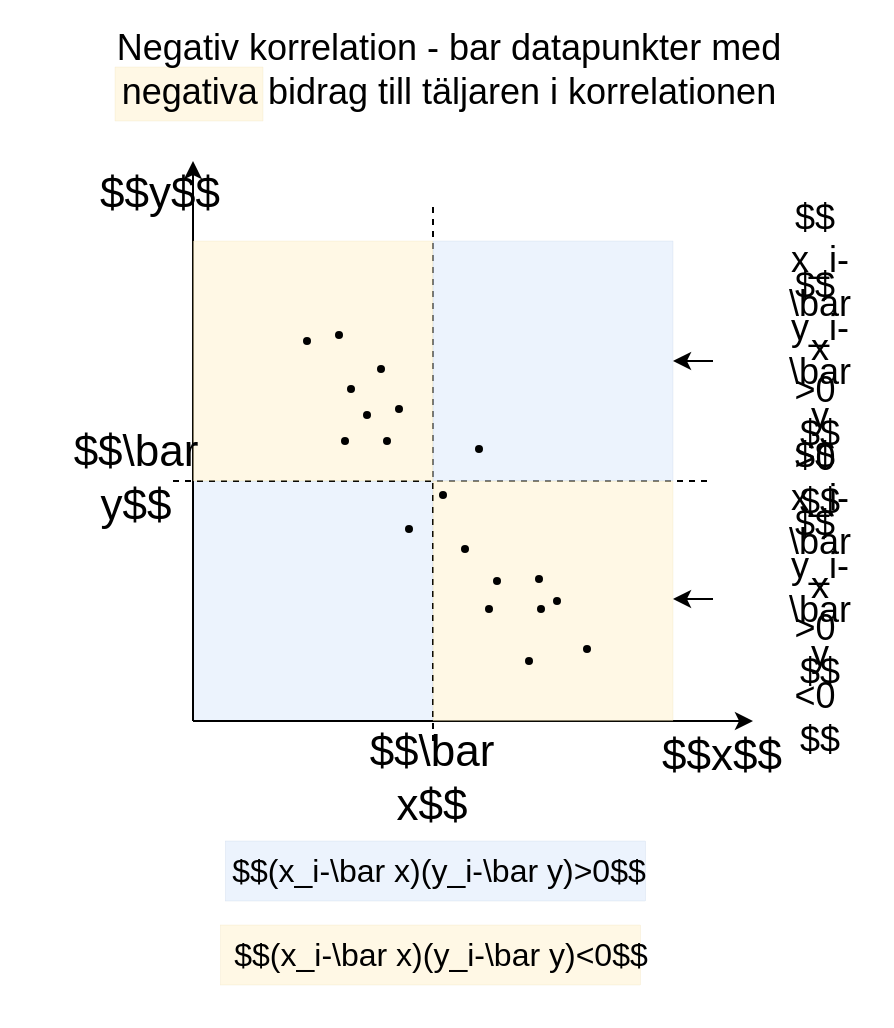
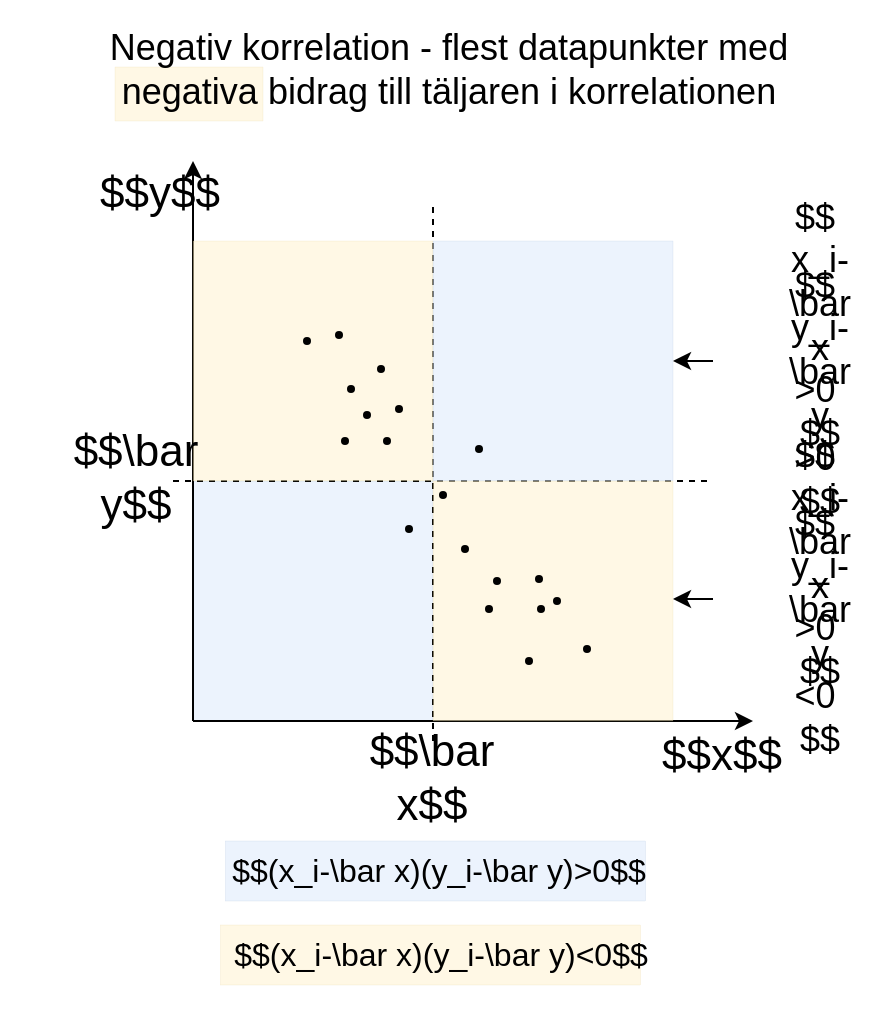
node "Negativ korrelation - bar datapunkter med negativa bidrag till täljaren i korrelationen": label "Negativ korrelation - bar datapunkter med negativa bidrag till täljaren i korrelationen" -> "Negativ korrelation - flest datapunkter med negativa bidrag till täljaren i korrelationen"
